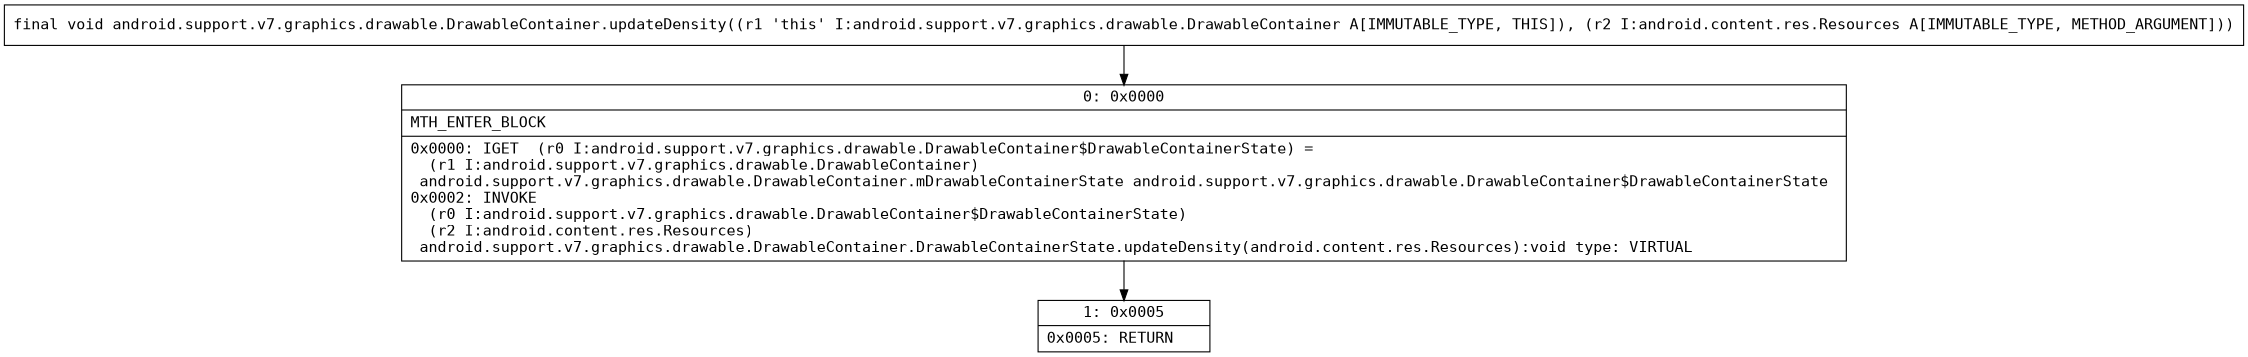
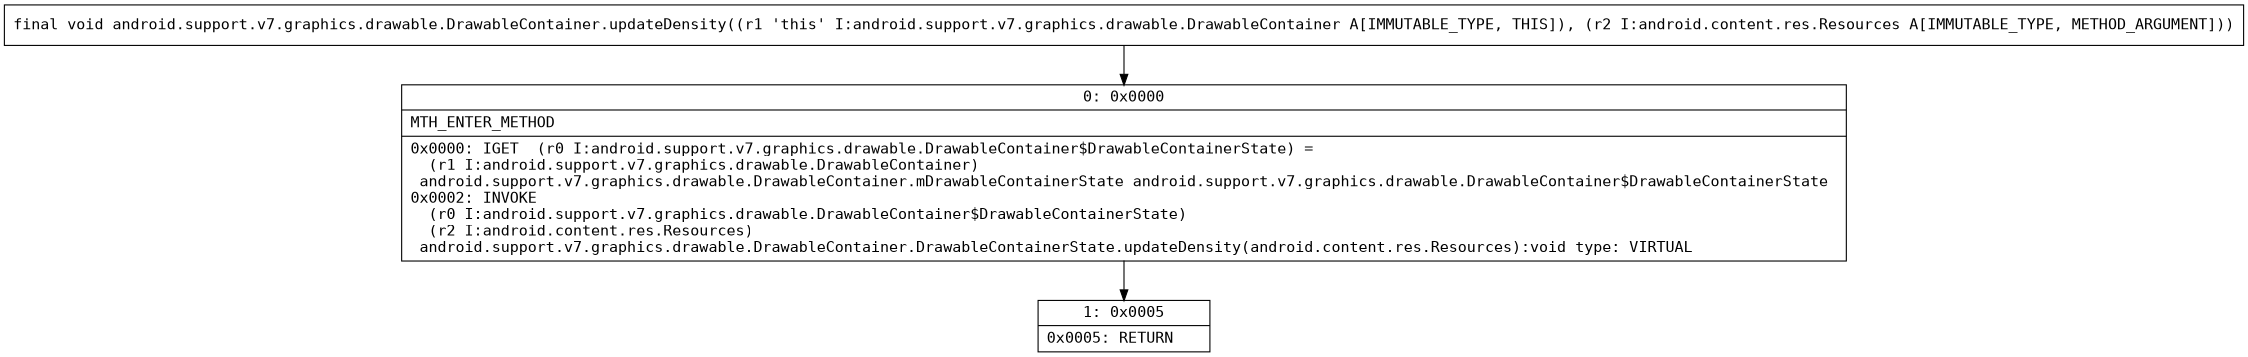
node "0: 0x0000": text "MTH_ENTER_BLOCK" -> "MTH_ENTER_METHOD"
